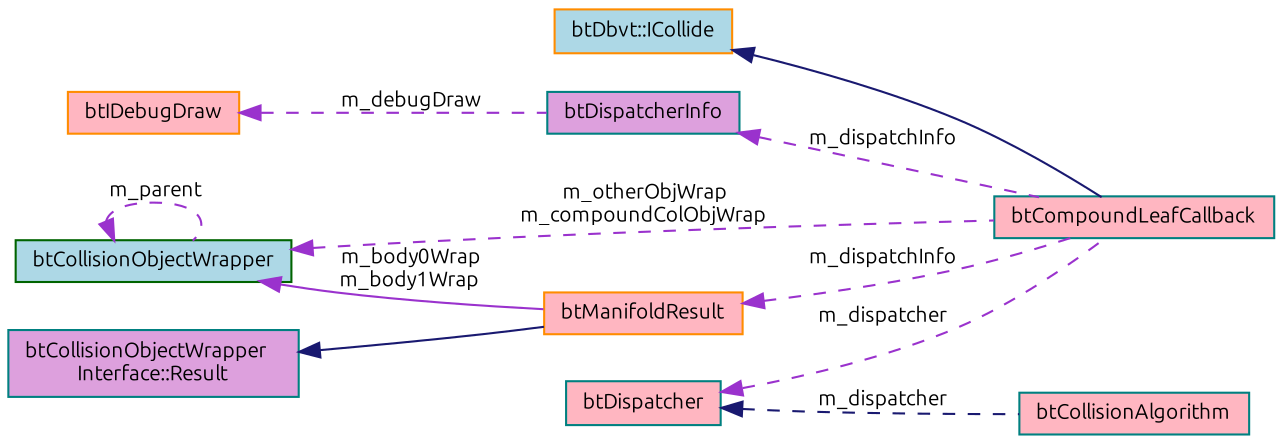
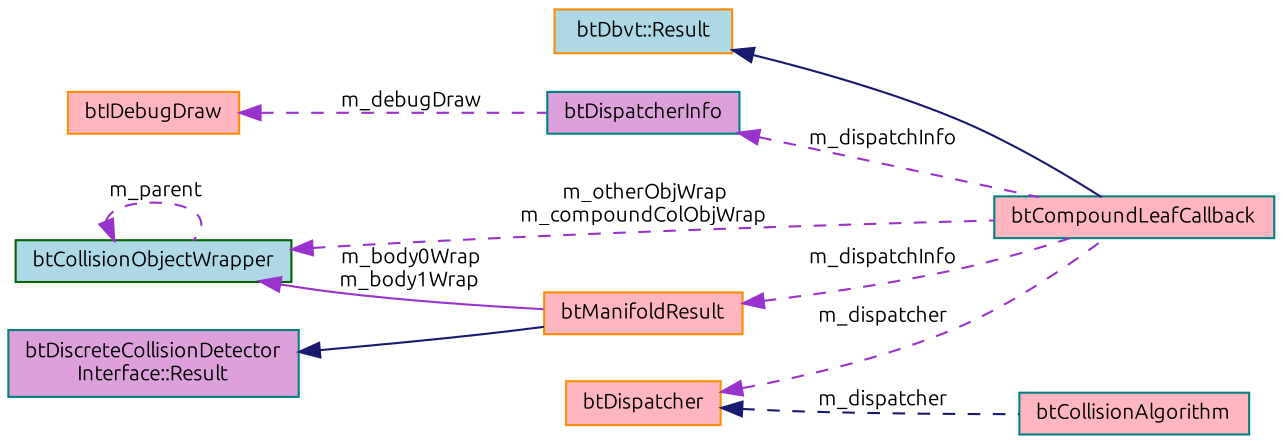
node "btDbvt::ICollide": label "btDbvt::ICollide" -> "btDbvt::Result"
node "btCollisionObjectWrapper Interface::Result": label "btCollisionObjectWrapper Interface::Result" -> "btDiscreteCollisionDetector Interface::Result"
node "btDispatcher": color teal -> darkorange
